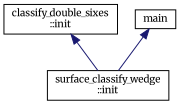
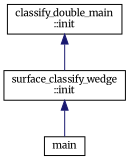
node "classify_double_sixes ::init": label "classify_double_sixes ::init" -> "classify_double_main ::init"
edge "surface_classify_wedge ::init" -> "main": reversed
